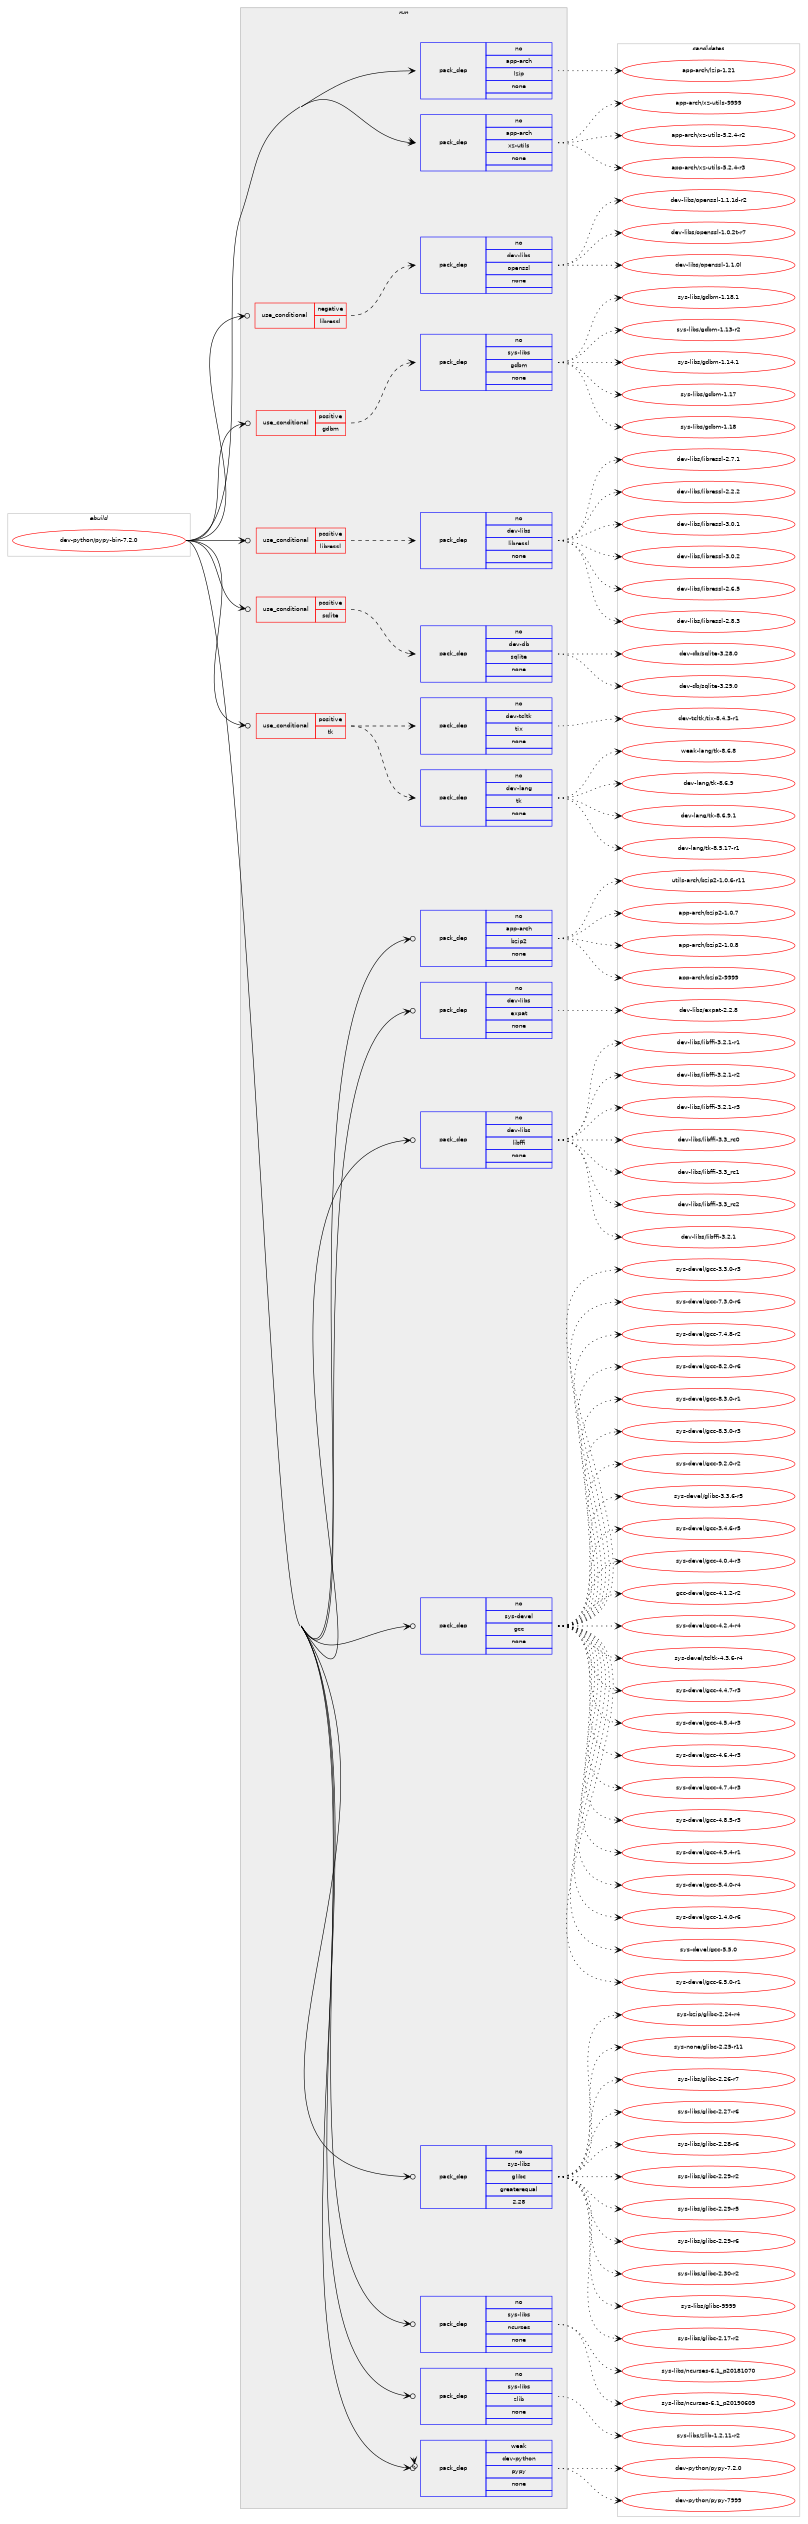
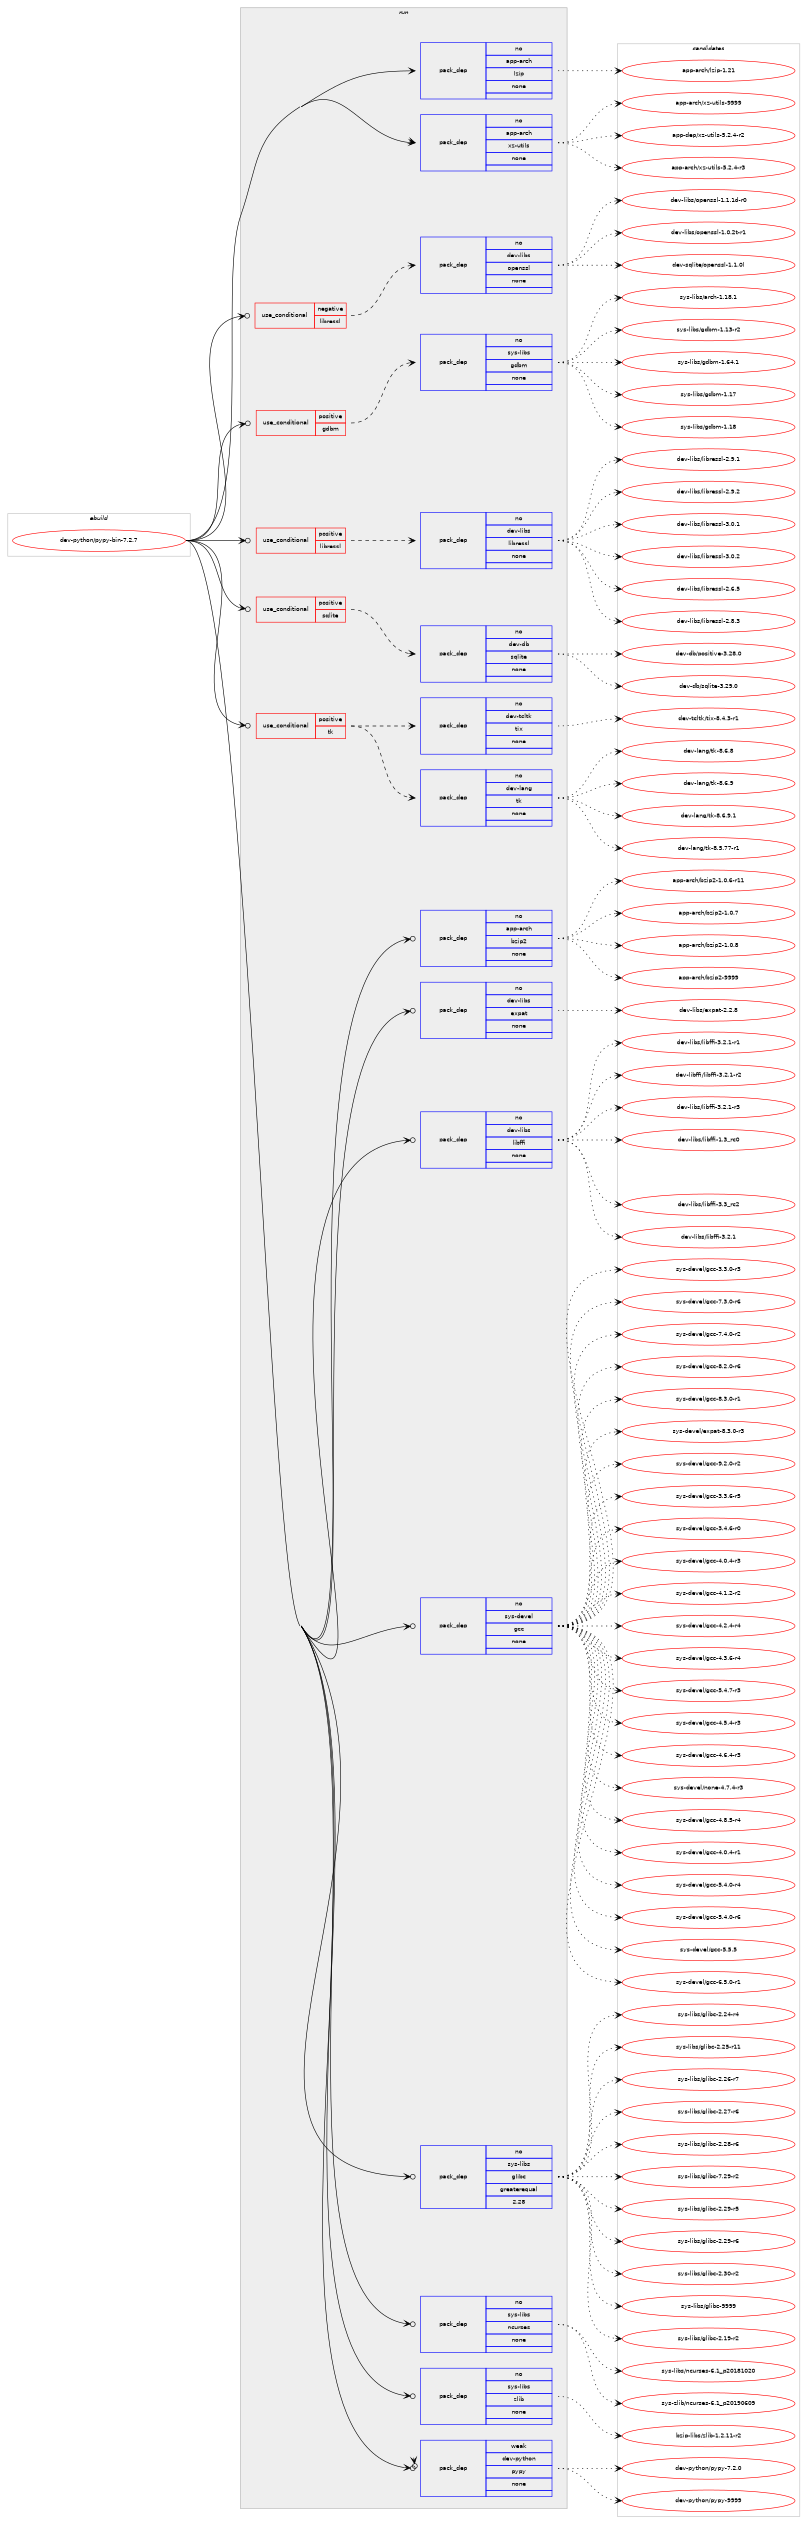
node "app-arch/xz-utils-5.2.4-r2": label "app-arch/xz-utils-5.2.4-r2" -> "app-dep/xz-utils-5.2.4-r2"
node "dev-libs/openssl-1.1.1d-r2": label "dev-libs/openssl-1.1.1d-r2" -> "dev-libs/openssl-1.1.1d-r0"
node "dev-libs/openssl-1.0.2t-r7": label "dev-libs/openssl-1.0.2t-r7" -> "dev-libs/openssl-1.0.2t-r1"
node "dev-libs/openssl-1.1.0l": label "dev-libs/openssl-1.1.0l" -> "dev-sqlite/openssl-1.1.0l"
node "sys-libs/gdbm-1.18.1": label "sys-libs/gdbm-1.18.1" -> "sys-libs/arch-1.18.1"
node "sys-libs/gdbm-1.14.1": label "sys-libs/gdbm-1.14.1" -> "sys-libs/gdbm-1.64.1"
node "dev-libs/libressl-2.7.1": label "dev-libs/libressl-2.7.1" -> "dev-libs/libressl-2.9.1"
node "dev-libs/libressl-2.2.2": label "dev-libs/libressl-2.2.2" -> "dev-libs/libressl-2.9.2"
node "dev-python/pypy-bin-7.2.0": label "dev-python/pypy-bin-7.2.0" -> "dev-python/pypy-bin-7.2.7"
node "dev-db/sqlite-3.28.0": label "dev-db/sqlite-3.28.0" -> "dev-db/positive-3.28.0"
node "weak-lang/tk-8.6.8": label "weak-lang/tk-8.6.8" -> "dev-lang/tk-8.6.8"
node "dev-lang/tk-8.5.17-r1": label "dev-lang/tk-8.5.17-r1" -> "dev-lang/tk-8.5.77-r1"
node "utils-arch/bzip2-1.0.6-r11": label "utils-arch/bzip2-1.0.6-r11" -> "app-arch/bzip2-1.0.6-r11"
node "dev-libs/libffi-3.2.1-r2": label "dev-libs/libffi-3.2.1-r2" -> "dev-libffi/libffi-3.2.1-r2"
node "dev-libs/libffi-3.3_rc0": label "dev-libs/libffi-3.3_rc0" -> "dev-libs/libffi-1.3_rc0"
node "dev-libs/libffi-3.3_rc1": removed
node "sys-devel/gcc-7.4.8-r2": label "sys-devel/gcc-7.4.8-r2" -> "sys-devel/gcc-7.4.0-r2"
node "sys-devel/gcc-8.3.0-r3": label "sys-devel/gcc-8.3.0-r3" -> "sys-devel/expat-8.3.0-r3"
node "sys-devel/glibc-3.3.6-r5": label "sys-devel/glibc-3.3.6-r5" -> "sys-devel/gcc-3.3.6-r5"
node "sys-devel/gcc-3.4.6-r5": label "sys-devel/gcc-3.4.6-r5" -> "sys-devel/gcc-3.4.6-r0"
node "gcc-devel/gcc-4.1.2-r2": label "gcc-devel/gcc-4.1.2-r2" -> "sys-devel/gcc-4.1.2-r2"
node "sys-devel/tcltk-4.3.6-r4": label "sys-devel/tcltk-4.3.6-r4" -> "sys-devel/gcc-4.3.6-r4"
node "sys-devel/gcc-4.4.7-r3": label "sys-devel/gcc-4.4.7-r3" -> "sys-devel/gcc-5.4.7-r3"
node "sys-devel/gcc-4.7.4-r3": label "sys-devel/gcc-4.7.4-r3" -> "sys-devel/none-4.7.4-r3"
node "sys-devel/gcc-4.8.5-r3": label "sys-devel/gcc-4.8.5-r3" -> "sys-devel/gcc-4.8.5-r4"
node "sys-devel/gcc-4.9.4-r1": label "sys-devel/gcc-4.9.4-r1" -> "sys-devel/gcc-4.0.4-r1"
node "sys-devel/gcc-1.4.0-r6": label "sys-devel/gcc-1.4.0-r6" -> "sys-devel/gcc-5.4.0-r6"
node "sys-devel/gcc-5.5.0": label "sys-devel/gcc-5.5.0" -> "sys-devel/gcc-5.5.5"
node "sys-bzip/glibc-2.24-r4": label "sys-bzip/glibc-2.24-r4" -> "sys-libs/glibc-2.24-r4"
node "sys-none/glibc-2.25-r11": label "sys-none/glibc-2.25-r11" -> "sys-libs/glibc-2.25-r11"
node "sys-libs/glibc-2.29-r2": label "sys-libs/glibc-2.29-r2" -> "sys-libs/glibc-7.29-r2"
node "sys-libs/glibc-2.17-r2": label "sys-libs/glibc-2.17-r2" -> "sys-libs/glibc-2.19-r2"
node "sys-libs/ncurses-6.1_p20181070": label "sys-libs/ncurses-6.1_p20181070" -> "sys-libs/ncurses-6.1_p20181020"
node "sys-libs/ncurses-6.1_p20190609": label "sys-libs/ncurses-6.1_p20190609" -> "sys-zlib/ncurses-6.1_p20190609"
node "sys-libs/zlib-1.2.11-r2": label "sys-libs/zlib-1.2.11-r2" -> "bzip-libs/zlib-1.2.11-r2"
node "dev-python/pypy-7999": label "dev-python/pypy-7999" -> "dev-python/pypy-9999"
